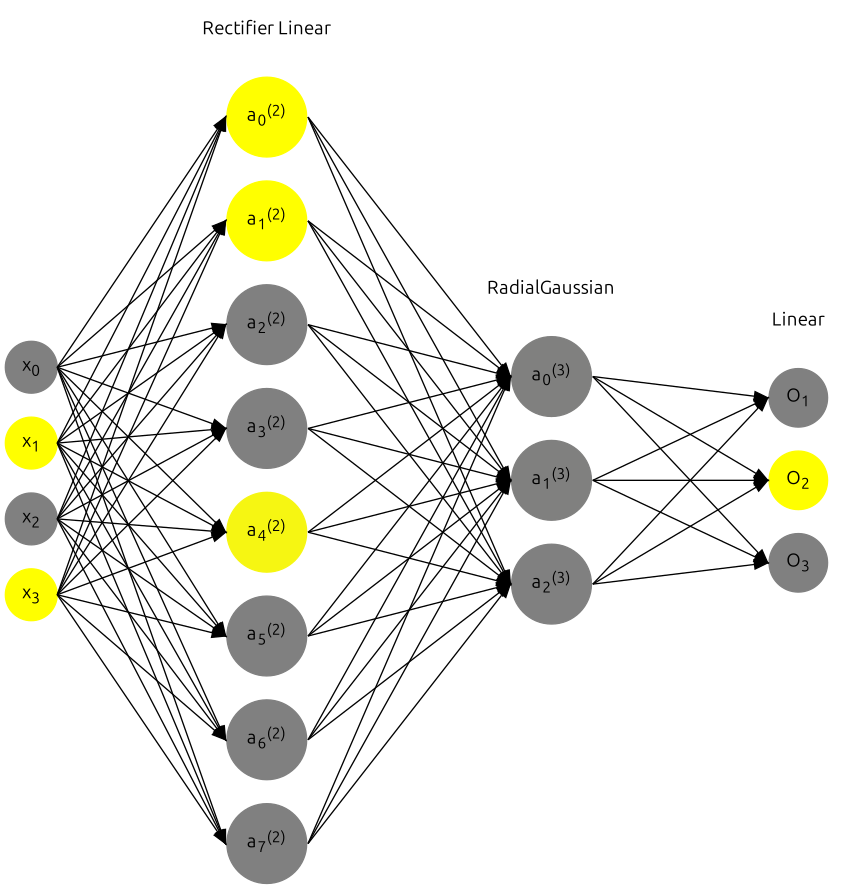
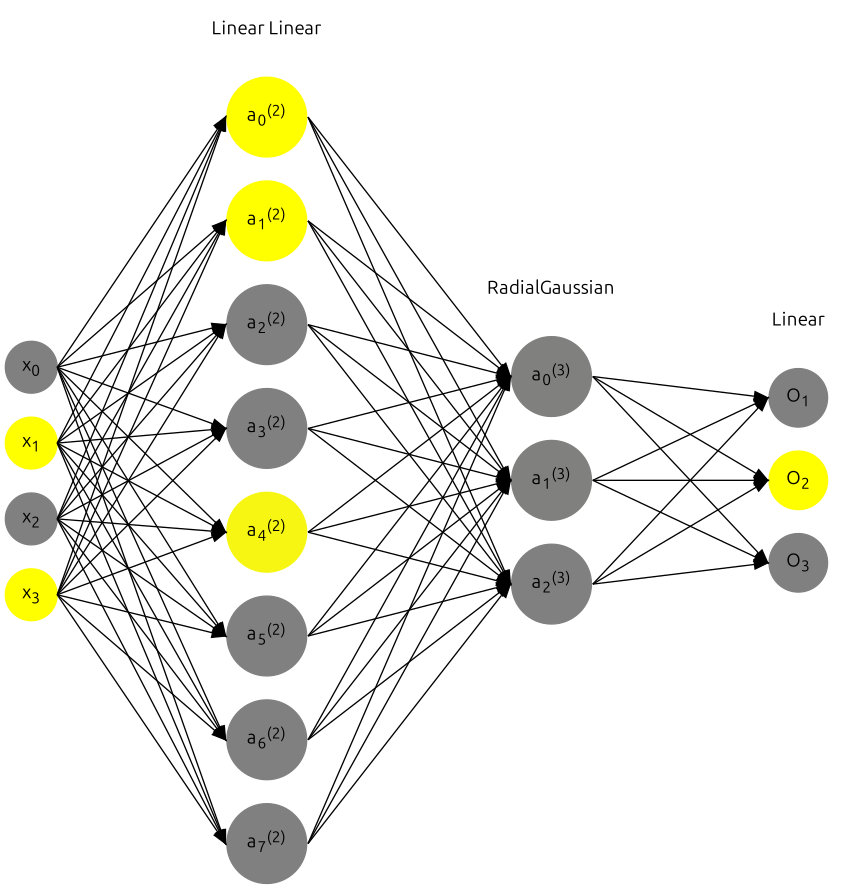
node "Rectifier Linear": label "Rectifier Linear" -> "Linear Linear"
